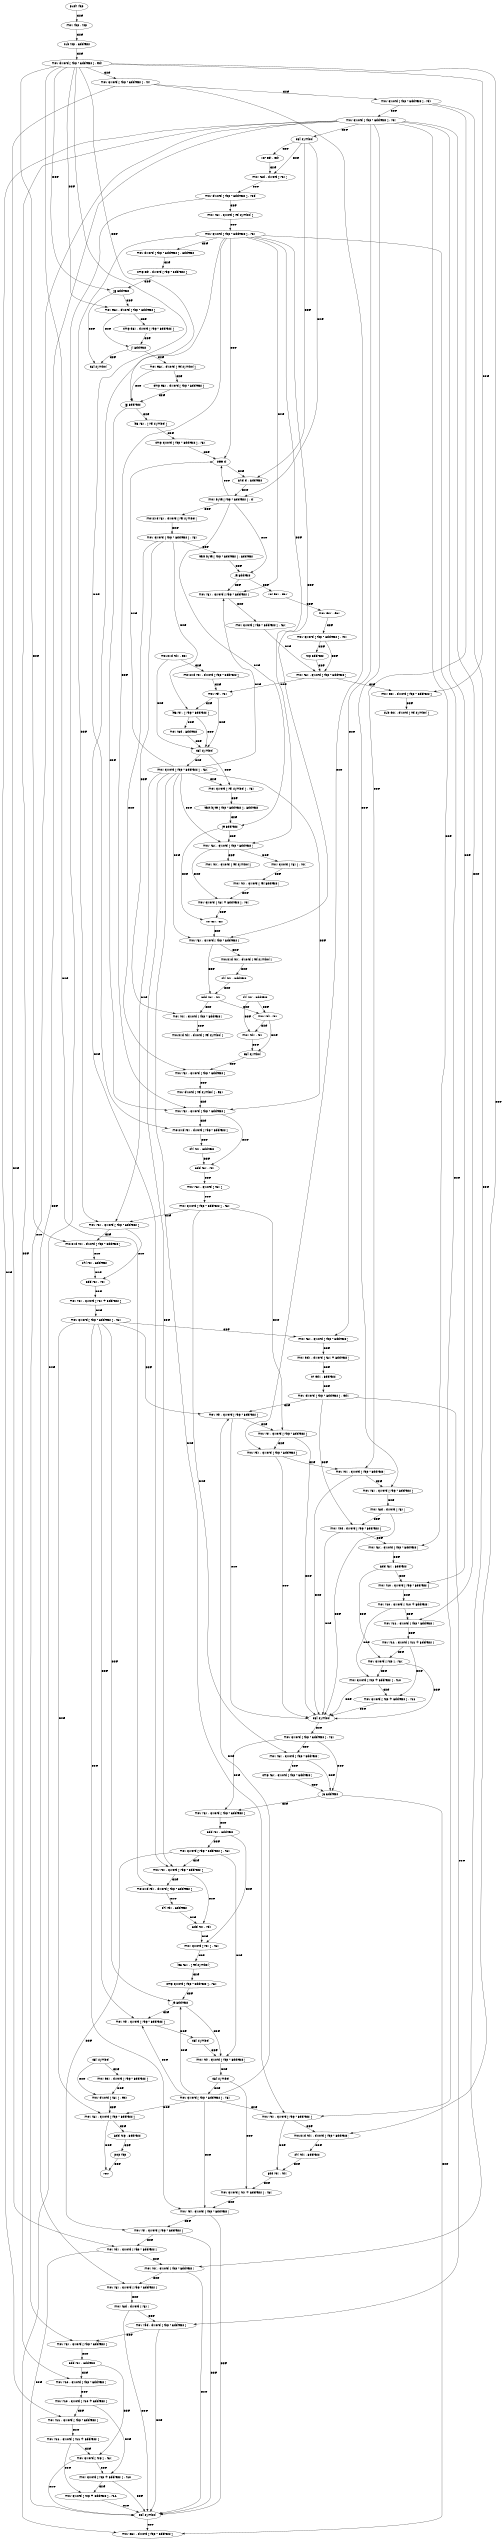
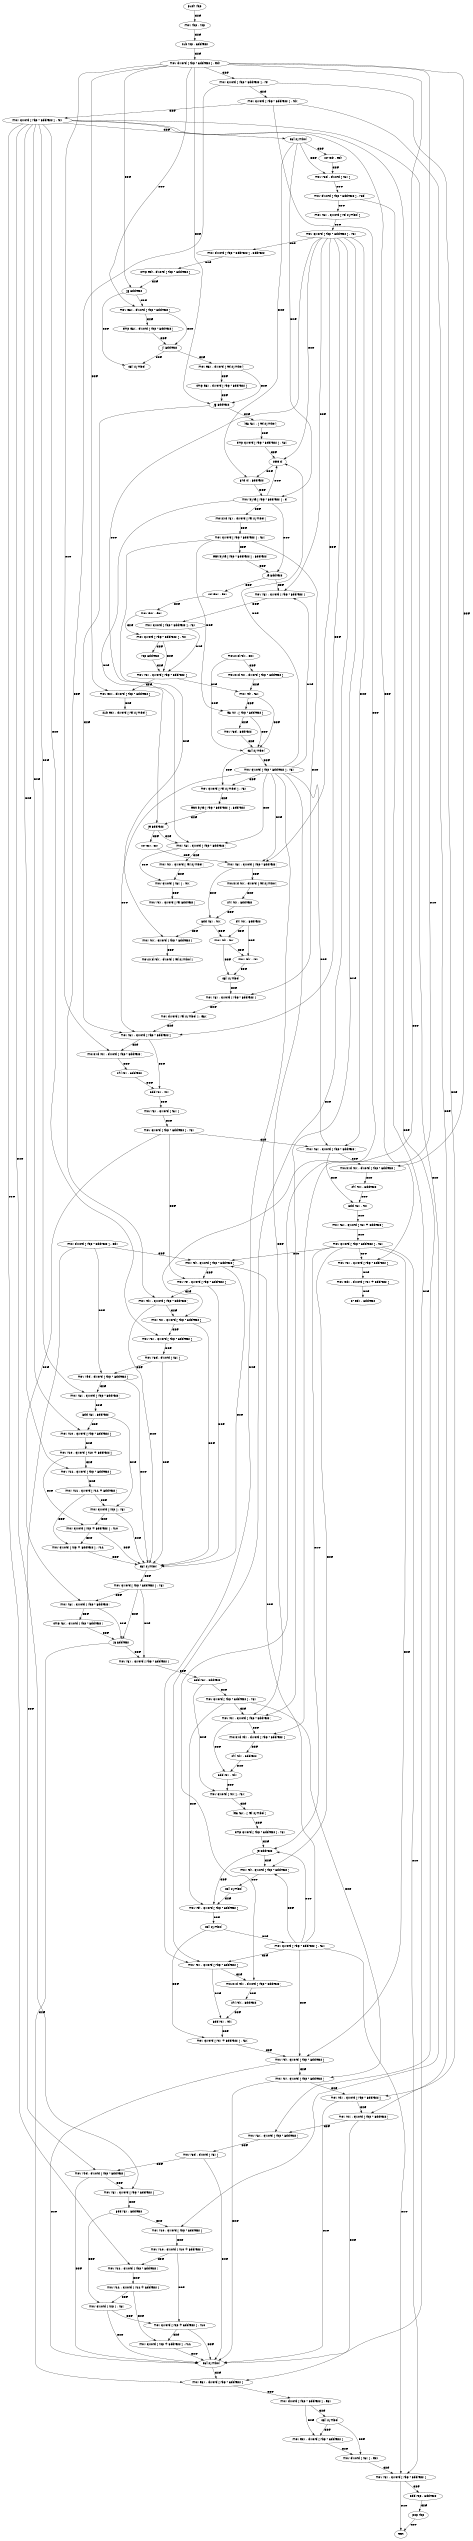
edge "mov dword [ rbp - address ] , address" -> "cmp edi , dword [ rbp - address ]": label "CFG" -> "DFG"
edge "mov rcx , qword [ rel symbol ]" -> "mov qword [ rax ] , rcx": added, label "DFG"
node "mov qword [ rax + address ] , rcx": removed
edge "or edx , address" -> "mov dword [ rbp - address ] , edx": removed, label "DFG"
node "mov dword [ rbp - address ] , eax": added
